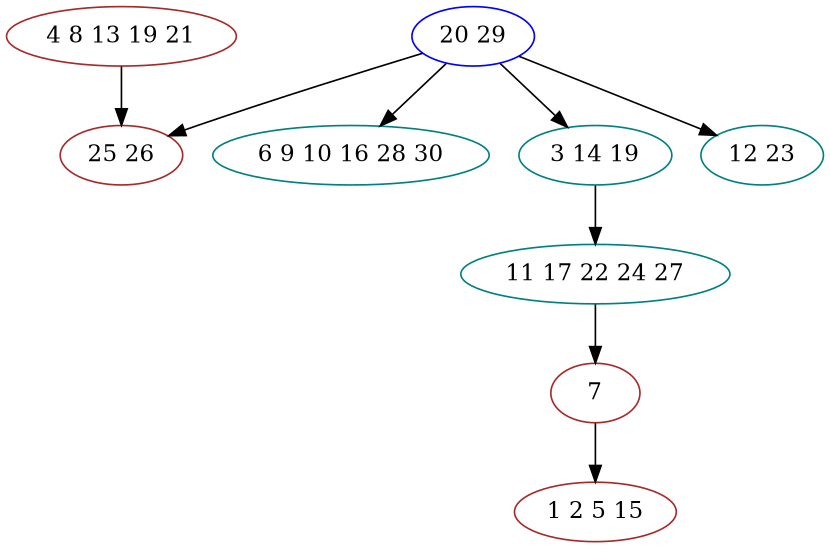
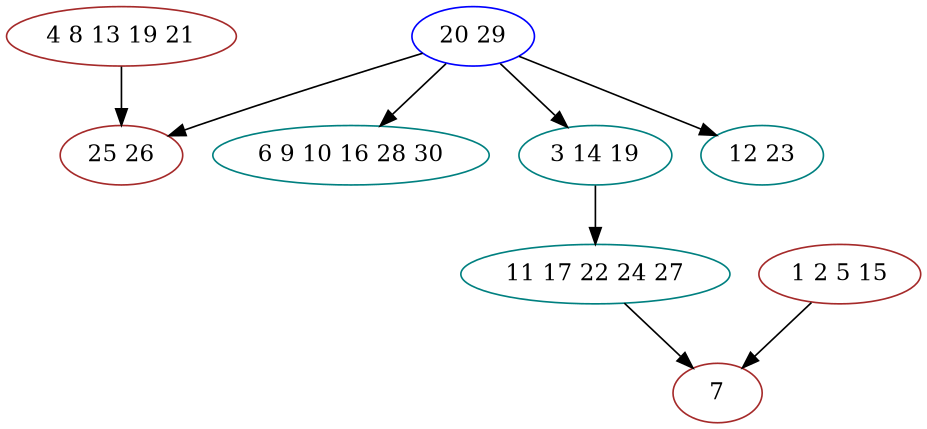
edge "7" -> "1 2 5 15": reversed
